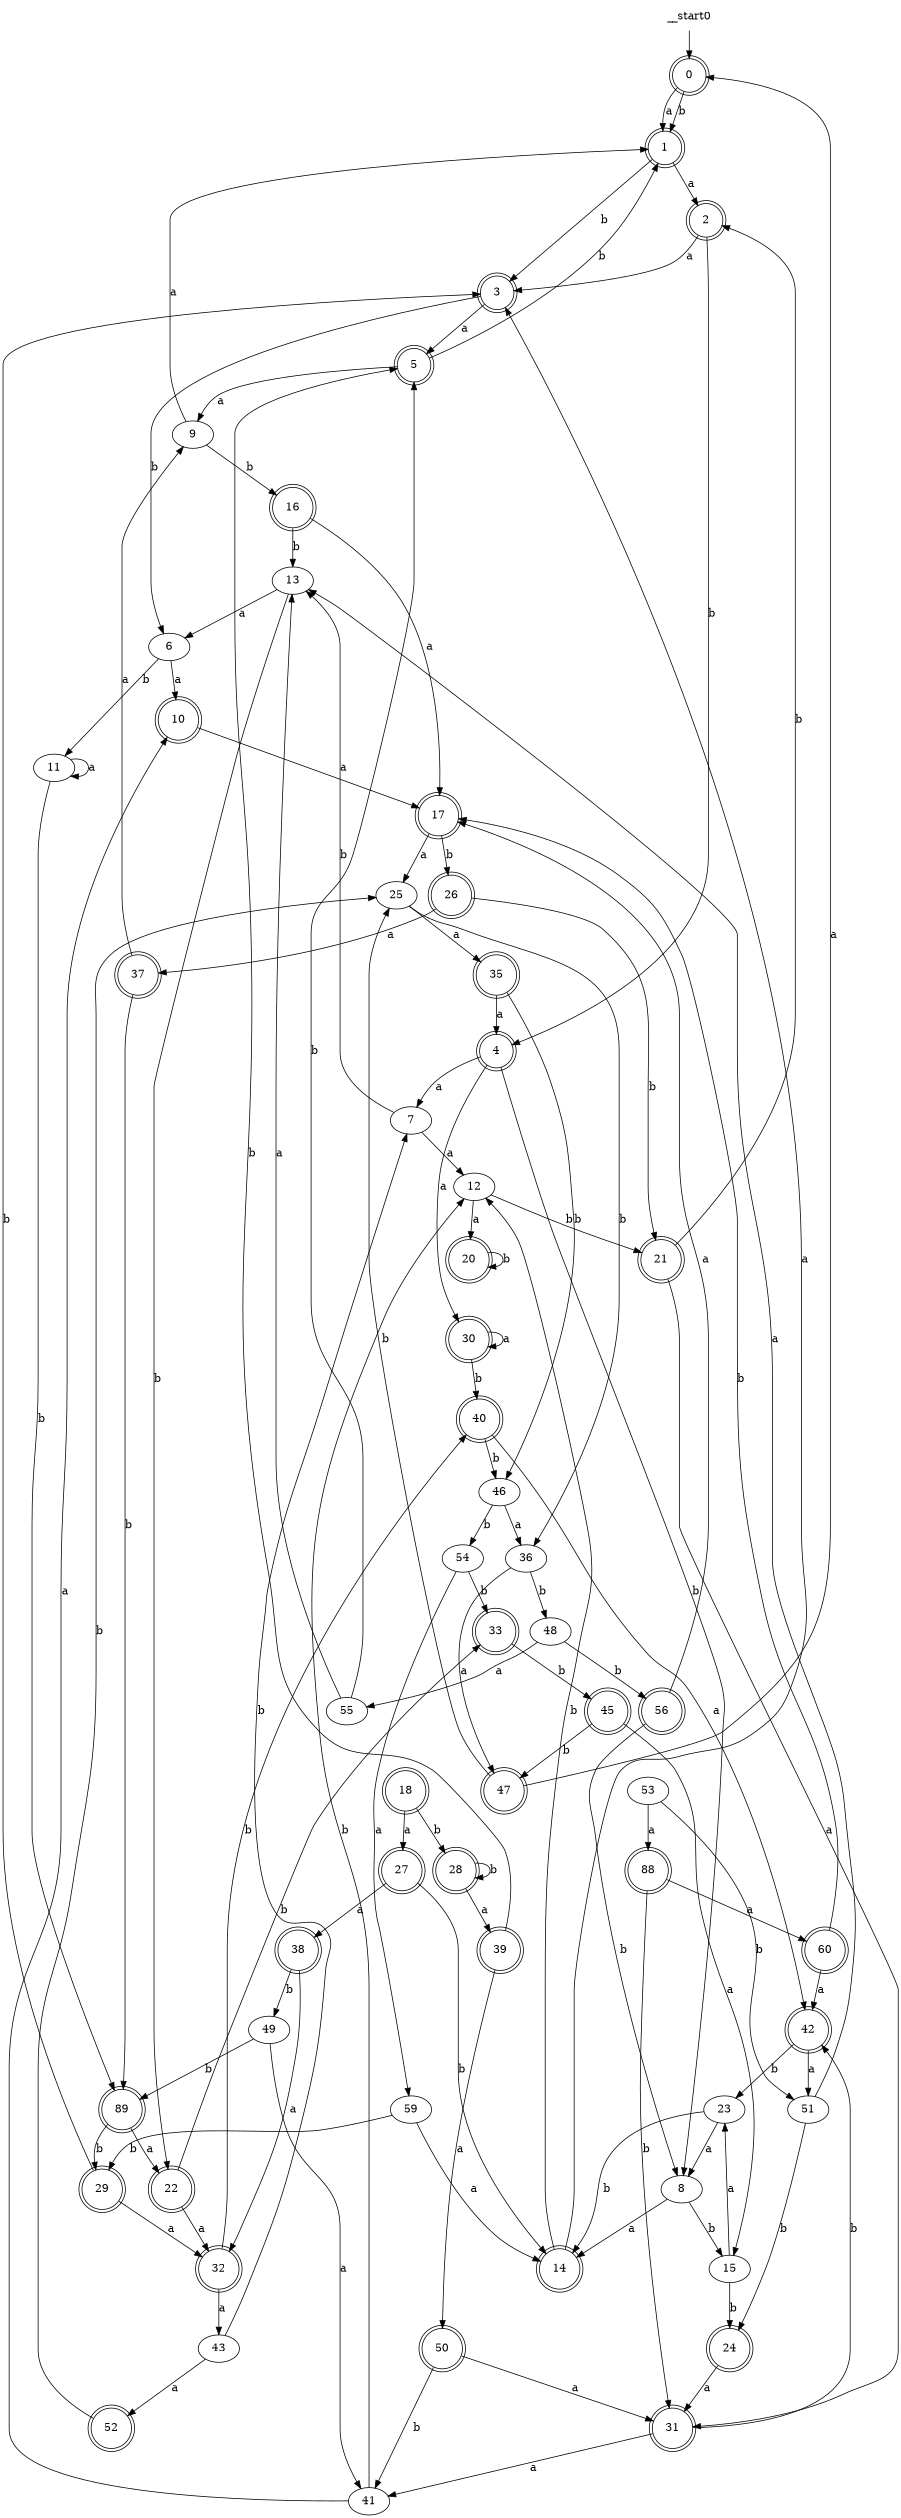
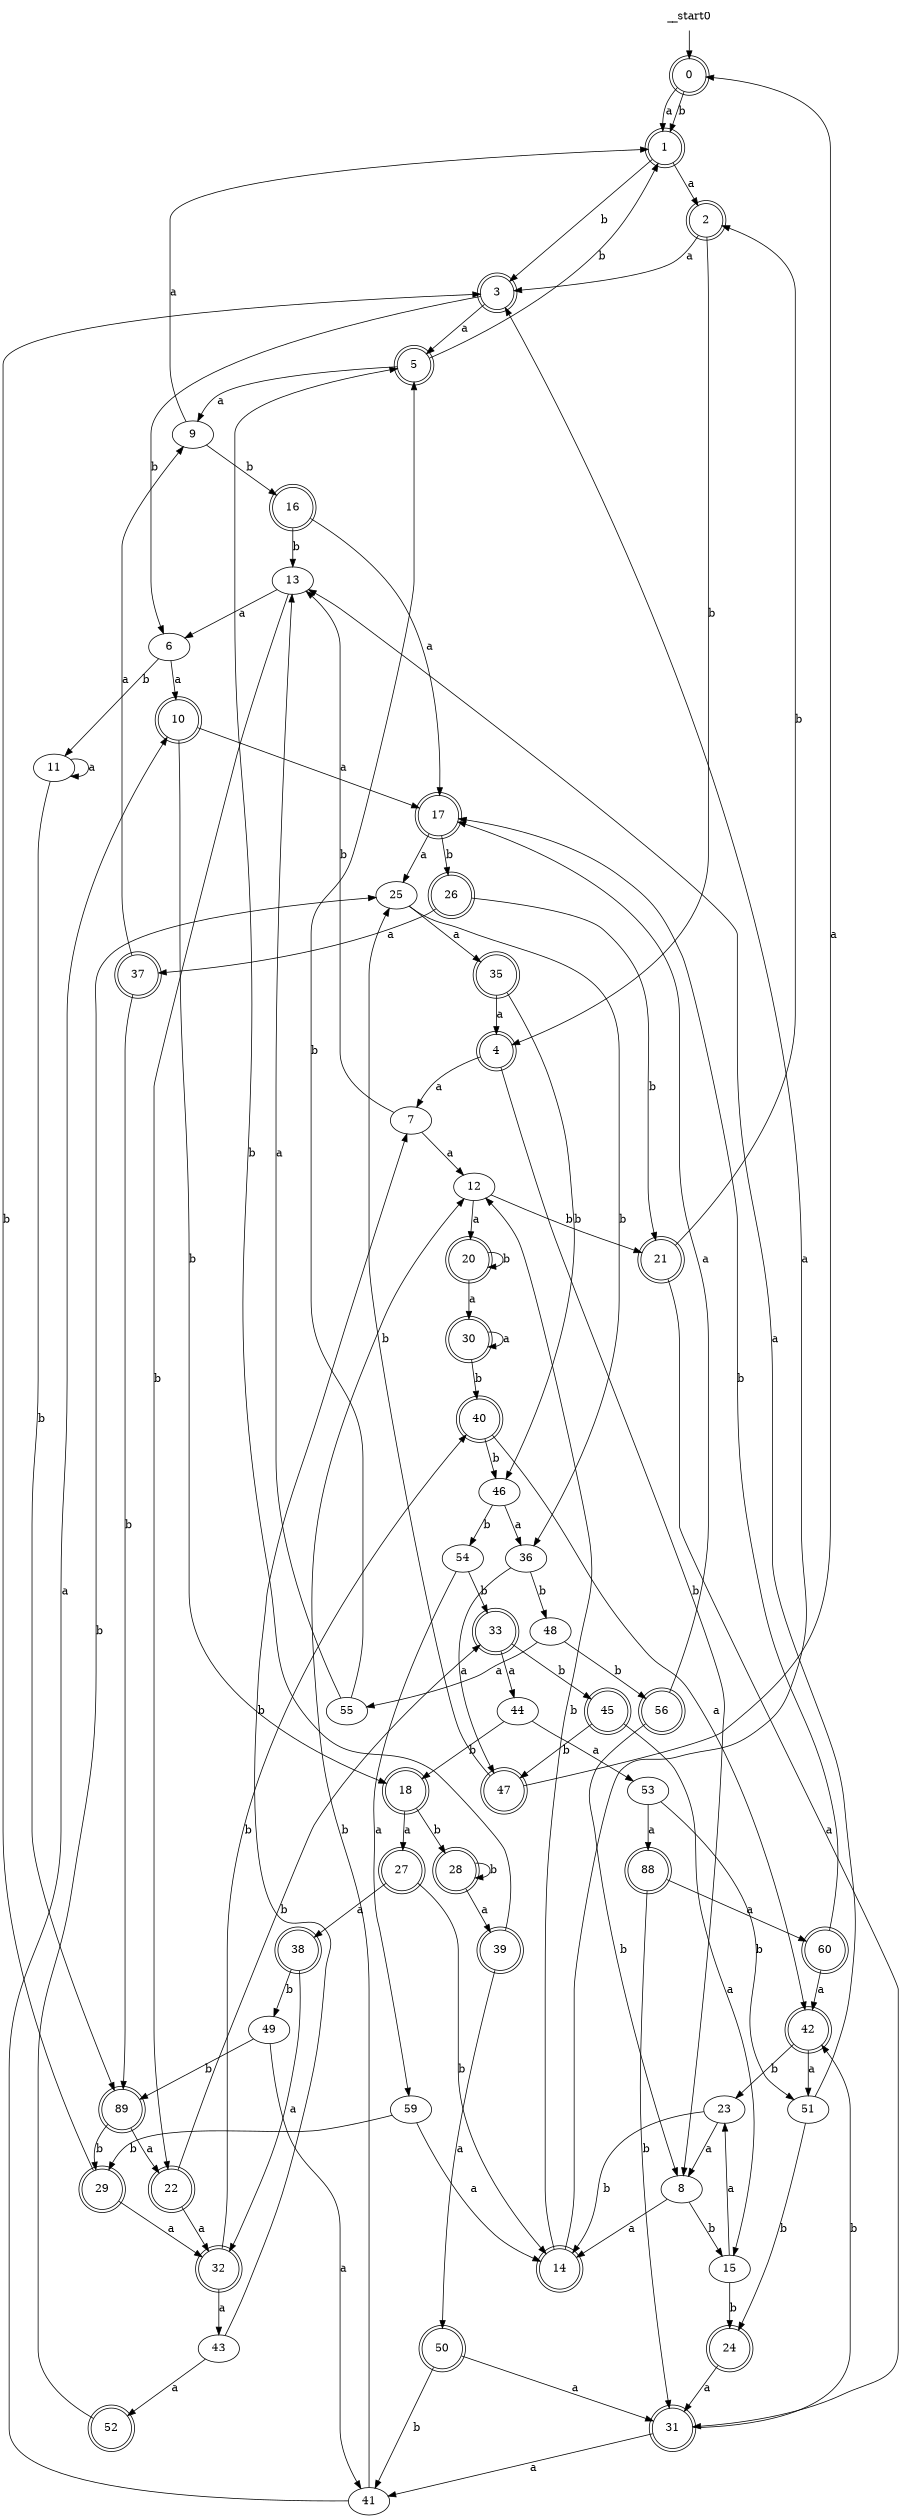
edge "4" -> "30": now "20" -> "30"
edge "10" -> "18": added, label "b"
node "44": added
